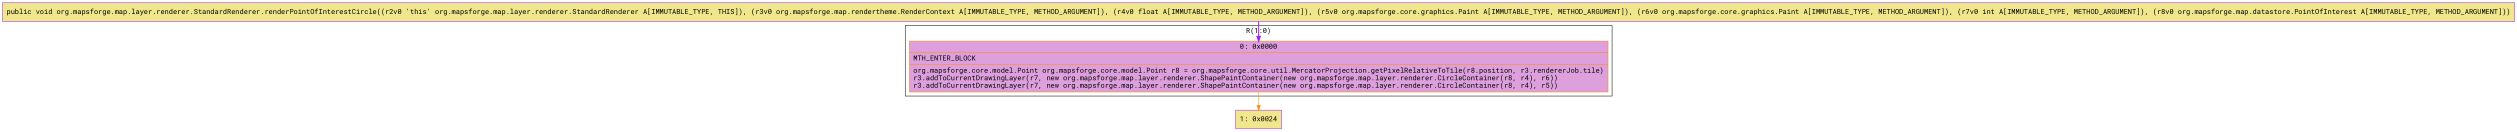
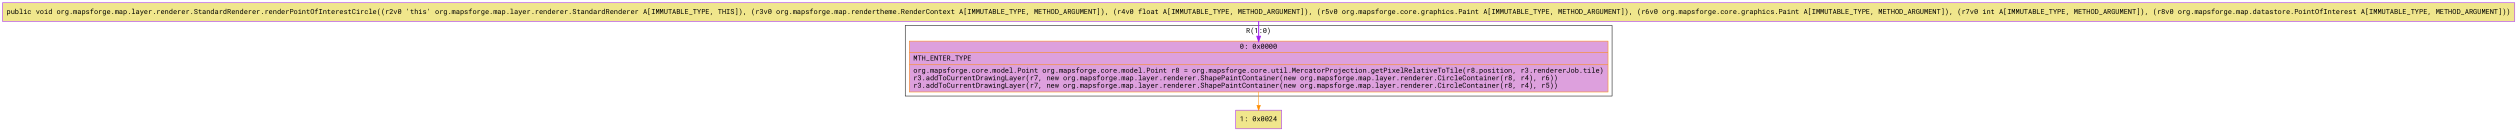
node "0: 0x0000": text "MTH_ENTER_BLOCK" -> "MTH_ENTER_TYPE"
